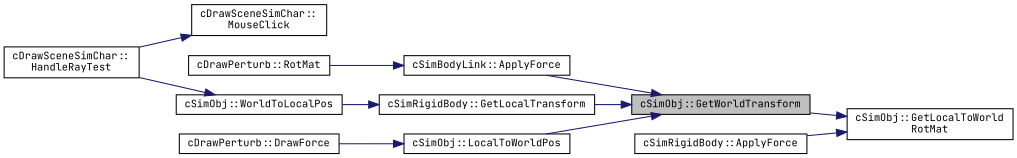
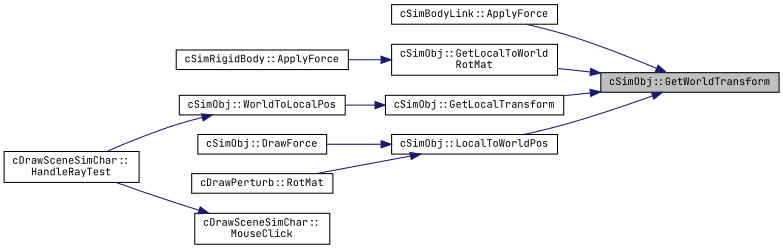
edge "cDrawPerturb::RotMat" -> "cSimBodyLink::ApplyForce": now "cDrawPerturb::RotMat" -> "cSimObj::LocalToWorldPos"
node "cSimRigidBody::GetLocalTransform": label "cSimRigidBody::GetLocalTransform" -> "cSimObj::GetLocalTransform"
edge "cSimObj::GetWorldTransform" -> "cSimObj::GetLocalToWorld RotMat": reversed
node "cDrawPerturb::DrawForce": label "cDrawPerturb::DrawForce" -> "cSimObj::DrawForce"
